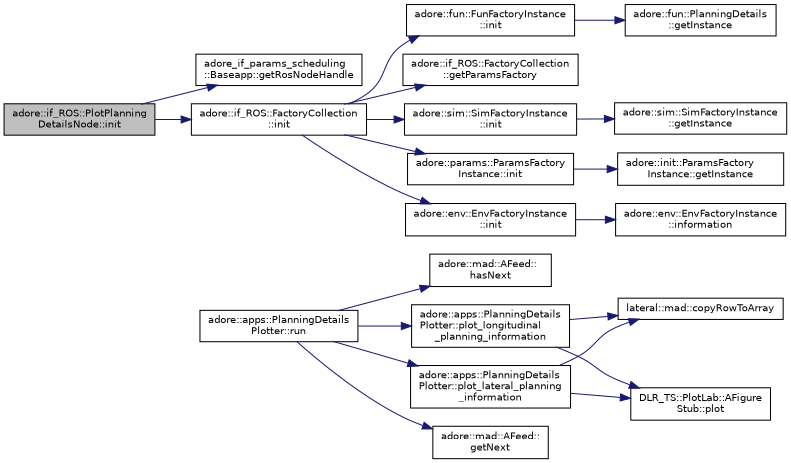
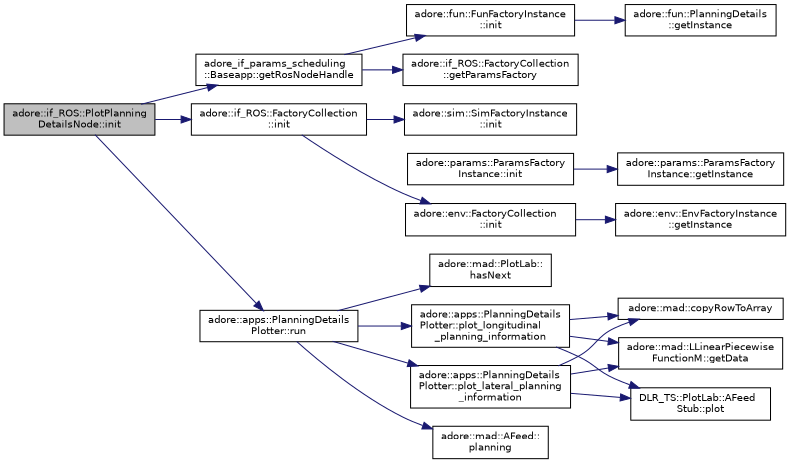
edge "adore::if_ROS::FactoryCollection ::init" -> "adore::fun::FunFactoryInstance ::init": now "adore_if_params_scheduling ::Baseapp::getRosNodeHandle" -> "adore::fun::FunFactoryInstance ::init"
edge "adore::if_ROS::FactoryCollection ::init" -> "adore::if_ROS::FactoryCollection ::getParamsFactory": now "adore_if_params_scheduling ::Baseapp::getRosNodeHandle" -> "adore::if_ROS::FactoryCollection ::getParamsFactory"
node "adore::sim::SimFactoryInstance ::getInstance": removed
edge "adore::if_ROS::FactoryCollection ::init" -> "adore::params::ParamsFactory Instance::init": removed
node "adore::init::ParamsFactory Instance::getInstance": label "adore::init::ParamsFactory Instance::getInstance" -> "adore::params::ParamsFactory Instance::getInstance"
edge "adore::if_ROS::PlotPlanning DetailsNode::init" -> "adore::apps::PlanningDetails Plotter::run": added
node "adore::env::EnvFactoryInstance ::init": label "adore::env::EnvFactoryInstance ::init" -> "adore::env::FactoryCollection ::init"
node "adore::env::EnvFactoryInstance ::information": label "adore::env::EnvFactoryInstance ::information" -> "adore::env::EnvFactoryInstance ::getInstance"
node "adore::mad::AFeed:: hasNext": label "adore::mad::AFeed:: hasNext" -> "adore::mad::PlotLab:: hasNext"
node "lateral::mad::copyRowToArray": label "lateral::mad::copyRowToArray" -> "adore::mad::copyRowToArray"
node "adore::mad::LLinearPiecewise FunctionM::getData": added
node "DLR_TS::PlotLab::AFigure Stub::plot": label "DLR_TS::PlotLab::AFigure Stub::plot" -> "DLR_TS::PlotLab::AFeed Stub::plot"
node "adore::mad::AFeed:: getNext": label "adore::mad::AFeed:: getNext" -> "adore::mad::AFeed:: planning"
